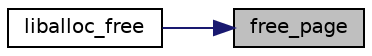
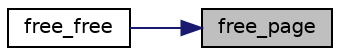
node "liballoc_free": label "liballoc_free" -> "free_free"
